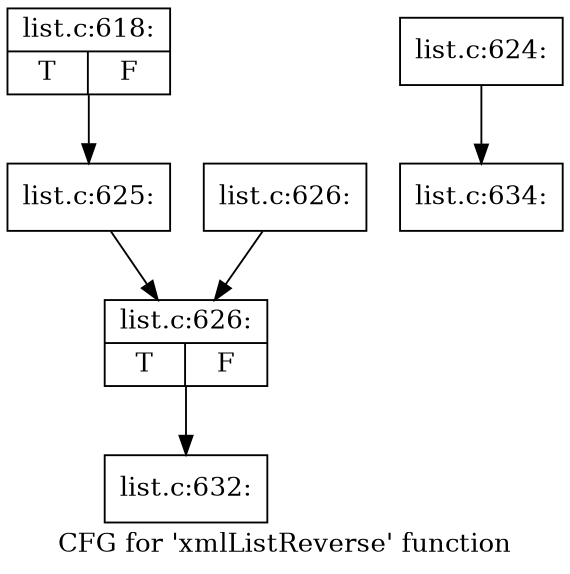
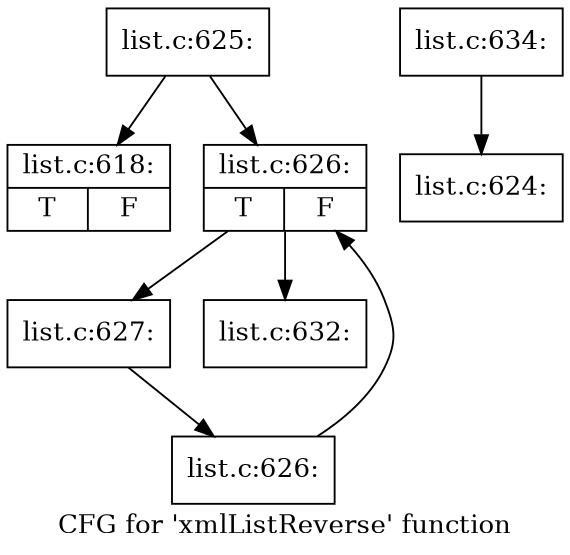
edge "list.c:624:" -> "list.c:634:": reversed
edge "list.c:618:" -> "list.c:625:": reversed
node "list.c:627:": added
